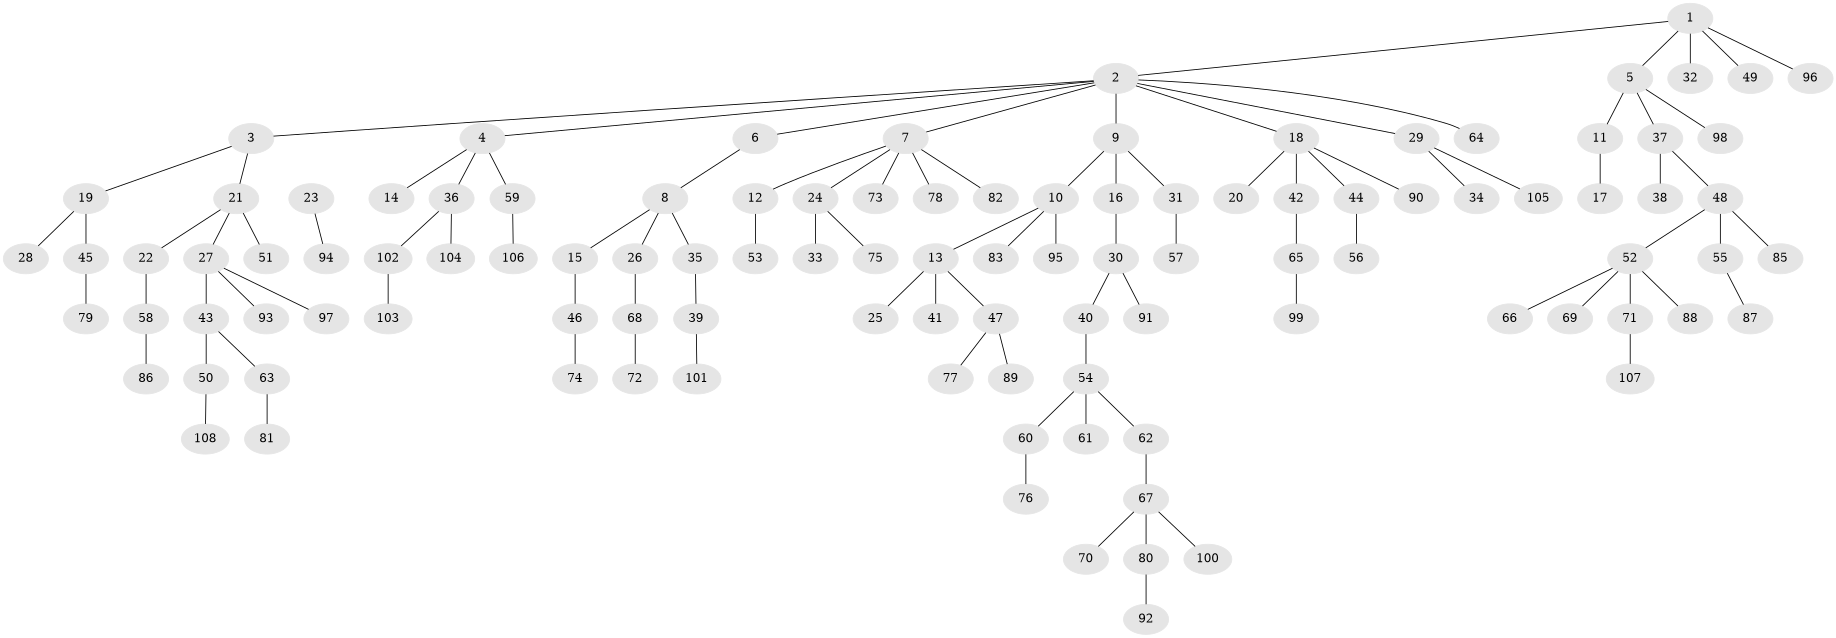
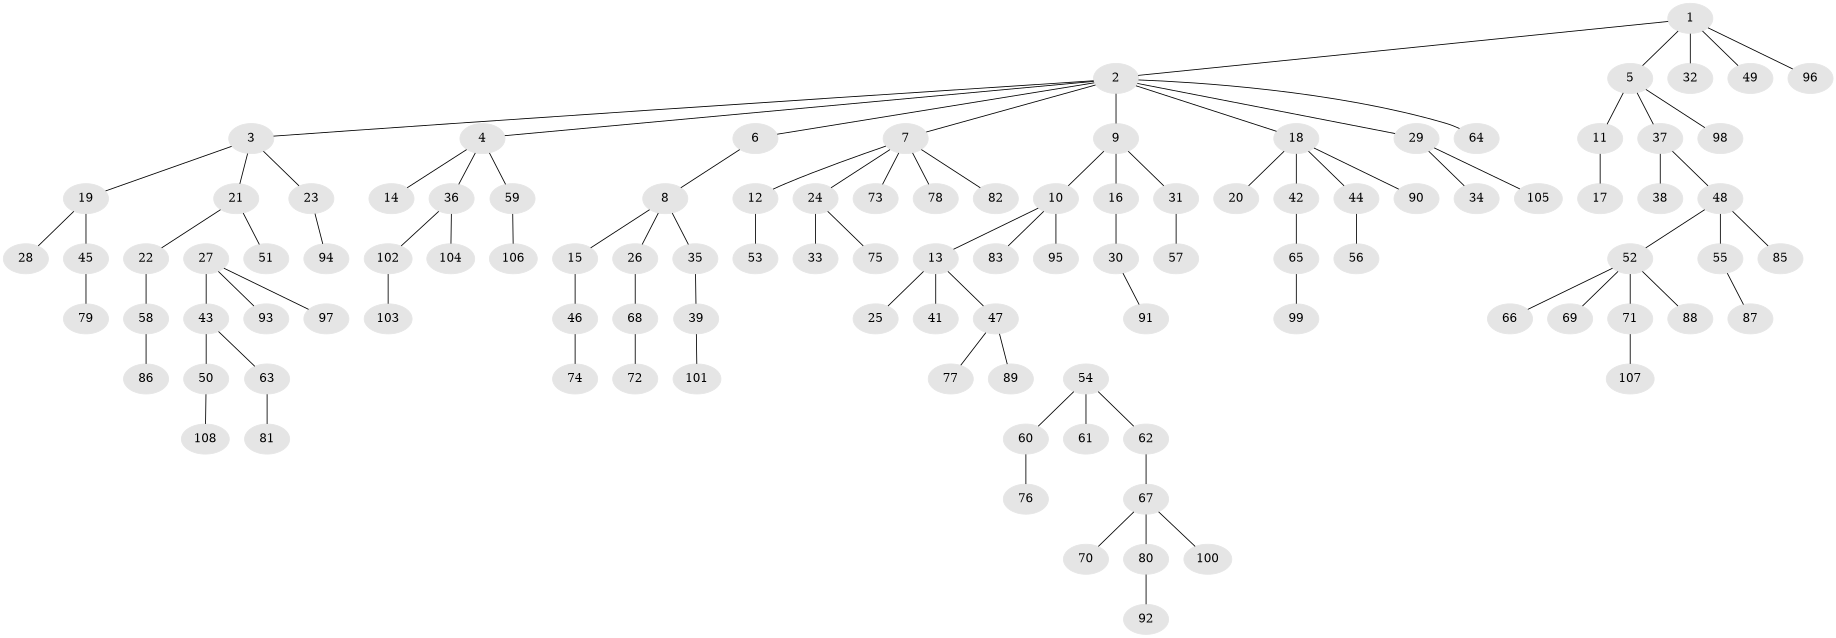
edge "3" -- "23": added
edge "21" -- "27": removed
node "40": removed
